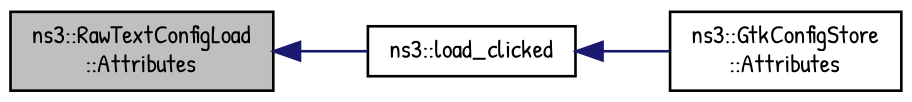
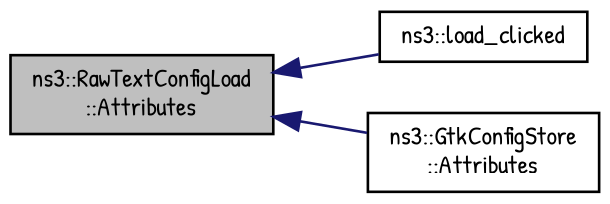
edge "ns3::GtkConfigStore ::Attributes" -> "ns3::load_clicked": now "ns3::GtkConfigStore ::Attributes" -> "ns3::RawTextConfigLoad ::Attributes"
